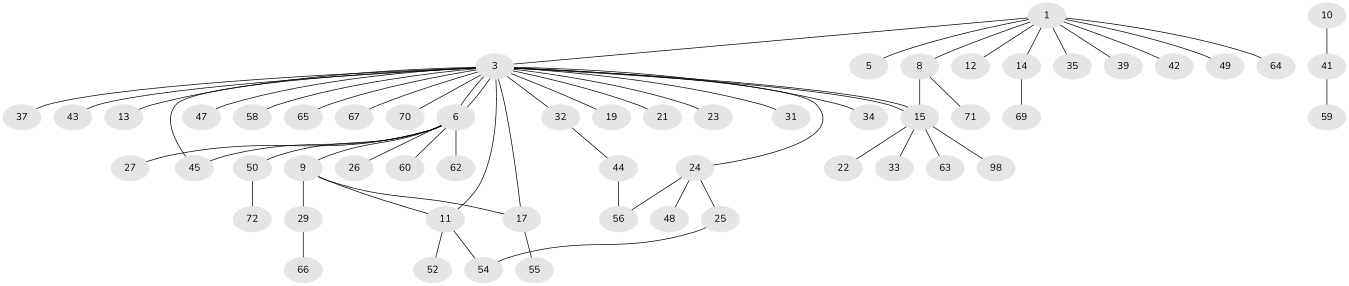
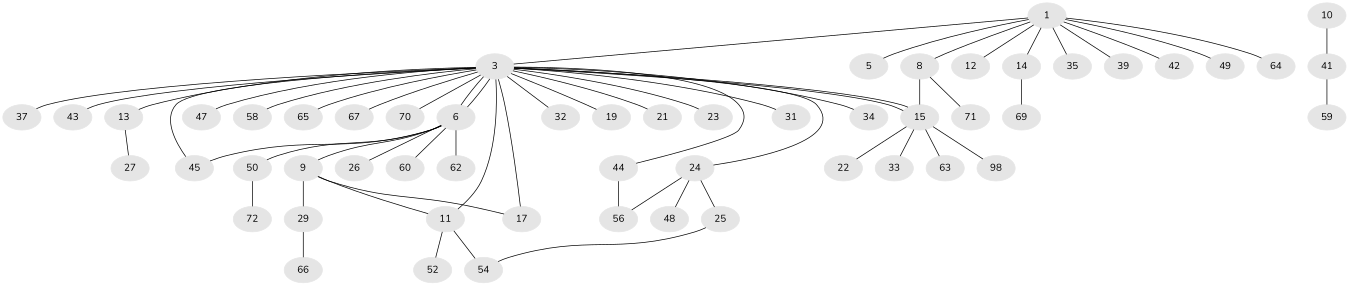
edge "32" -- "44": now "3" -- "44"
edge "6" -- "27": now "13" -- "27"
node "55": removed
